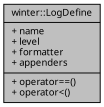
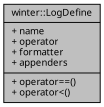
node "winter::LogDefine": text "+ level" -> "+ operator"
